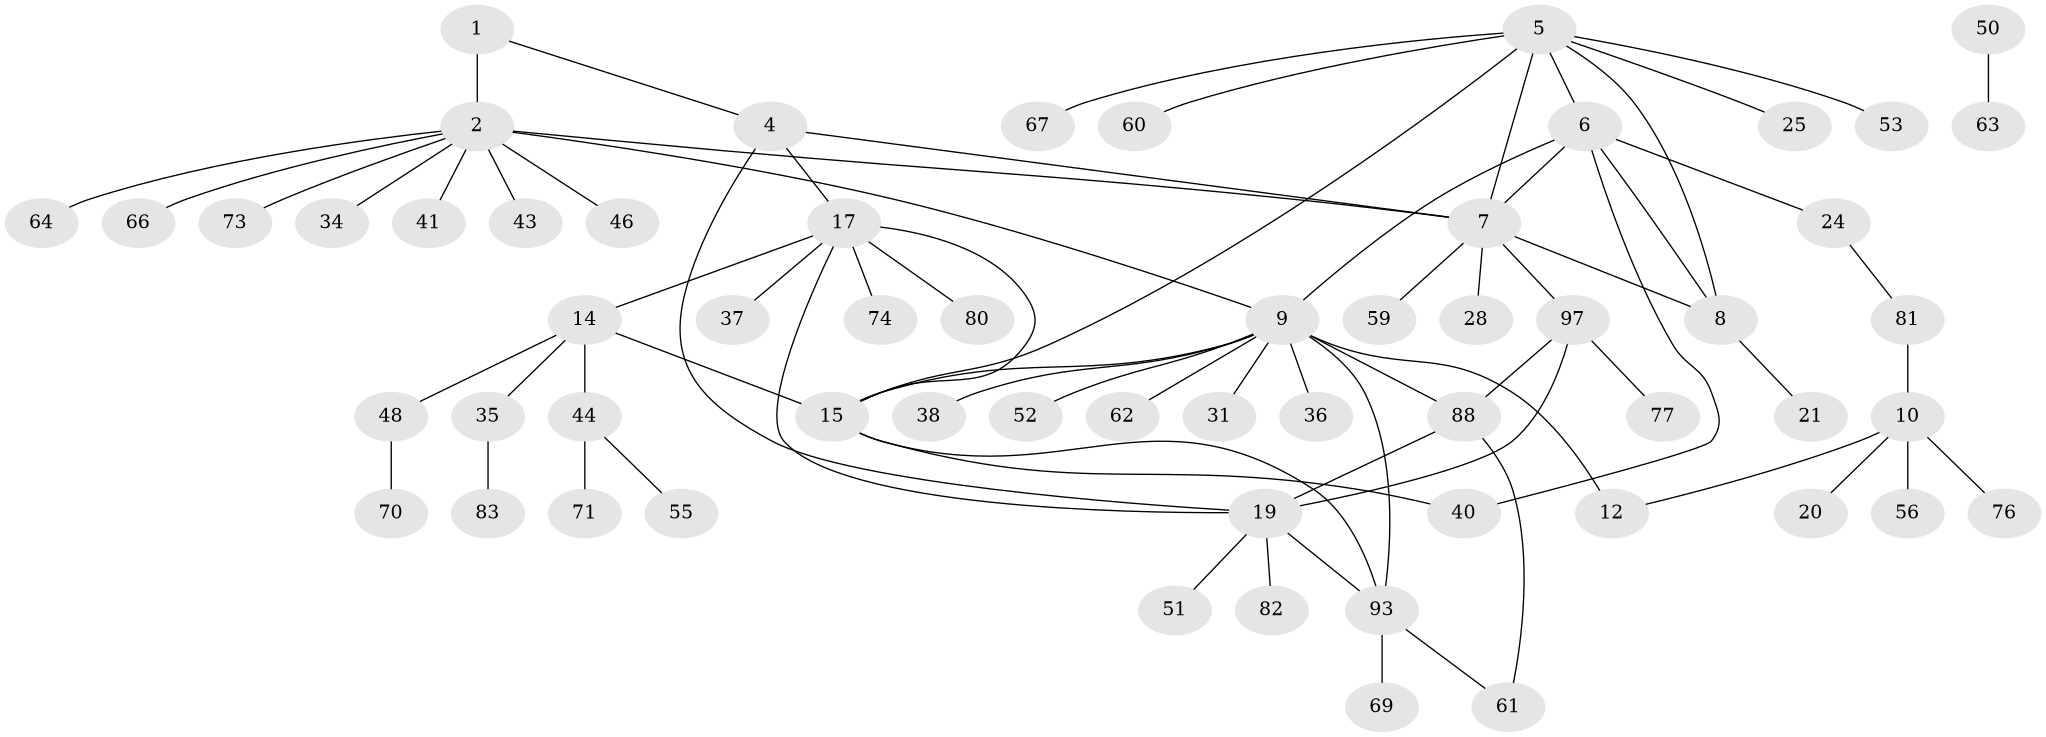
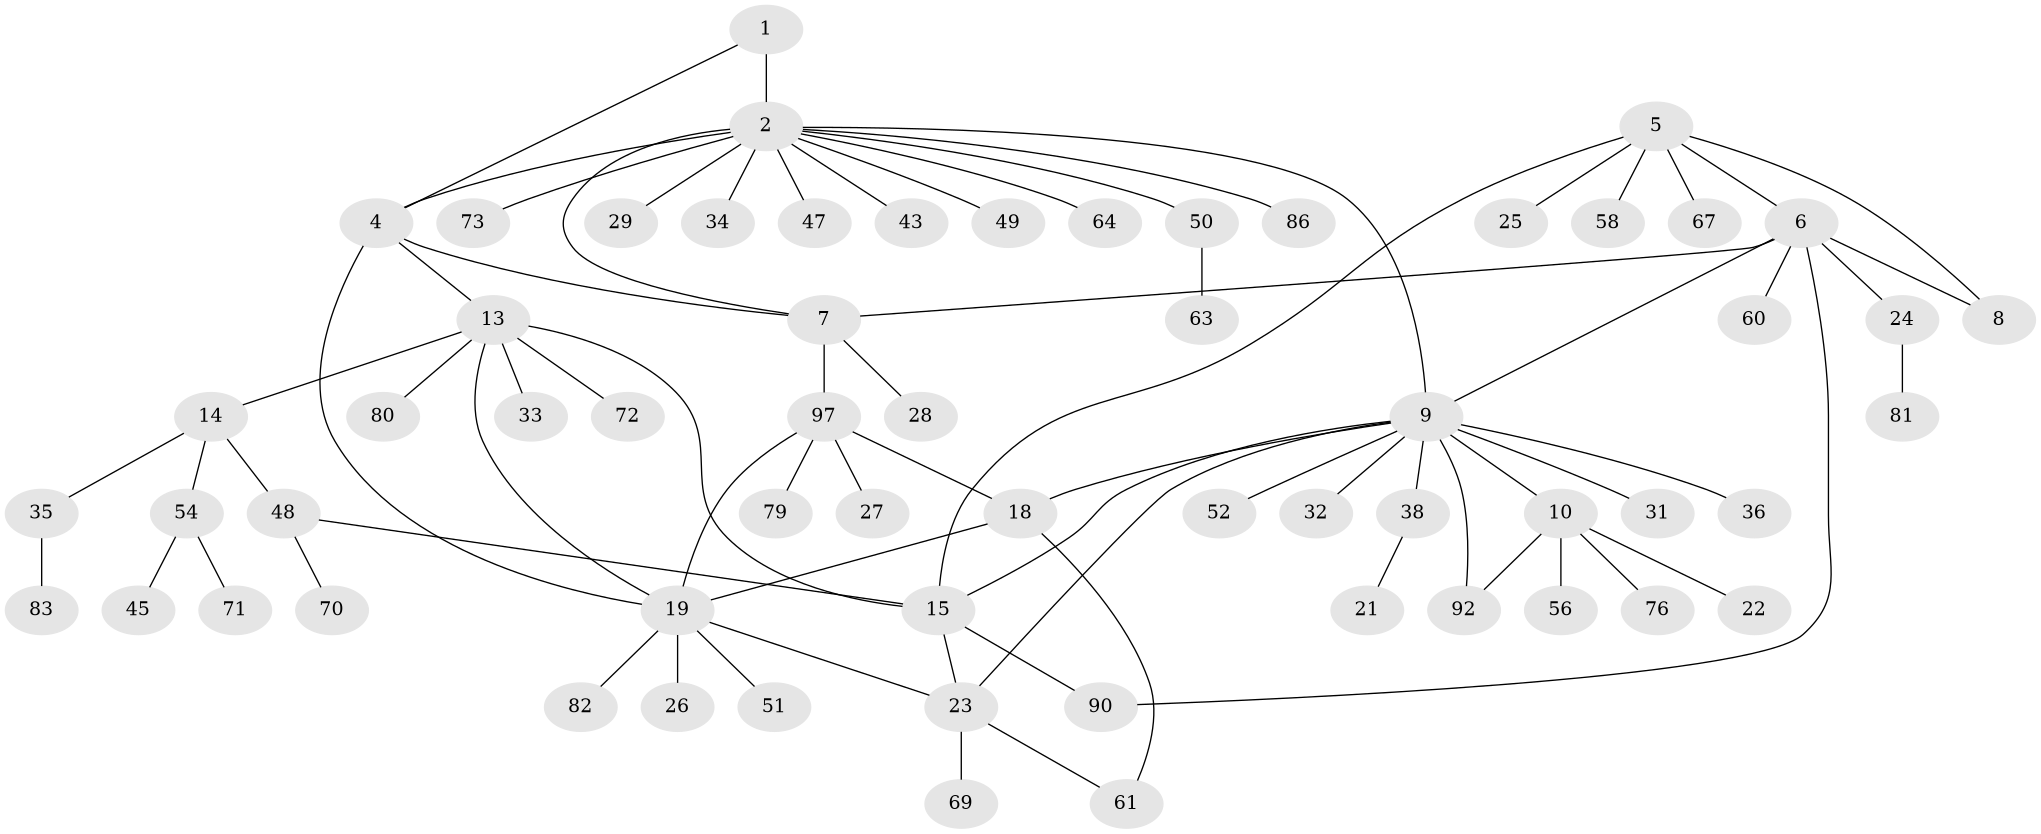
edge "5" -- "60": now "6" -- "60"
edge "5" -- "7": removed
node "53": label "53" -> "58"
edge "2" -- "50": added
edge "2" -- "4": added
node "66": label "66" -> "86"
node "41": label "41" -> "47"
node "29": added
node "46": label "46" -> "49"
node "17": label "17" -> "13"
edge "7" -- "8": removed
node "37": label "37" -> "33"
node "74": label "74" -> "72"
node "59": removed
edge "14" -- "15": now "48" -- "15"
edge "8" -- "21": now "38" -- "21"
edge "81" -- "10": now "9" -- "10"
node "44": label "44" -> "54"
node "62": label "62" -> "32"
node "88": label "88" -> "18"
node "77": label "77" -> "27"
node "55": label "55" -> "45"
node "79": added
node "40": label "40" -> "90"
node "12": label "12" -> "92"
node "20": label "20" -> "22"
node "93": label "93" -> "23"
node "26": added
